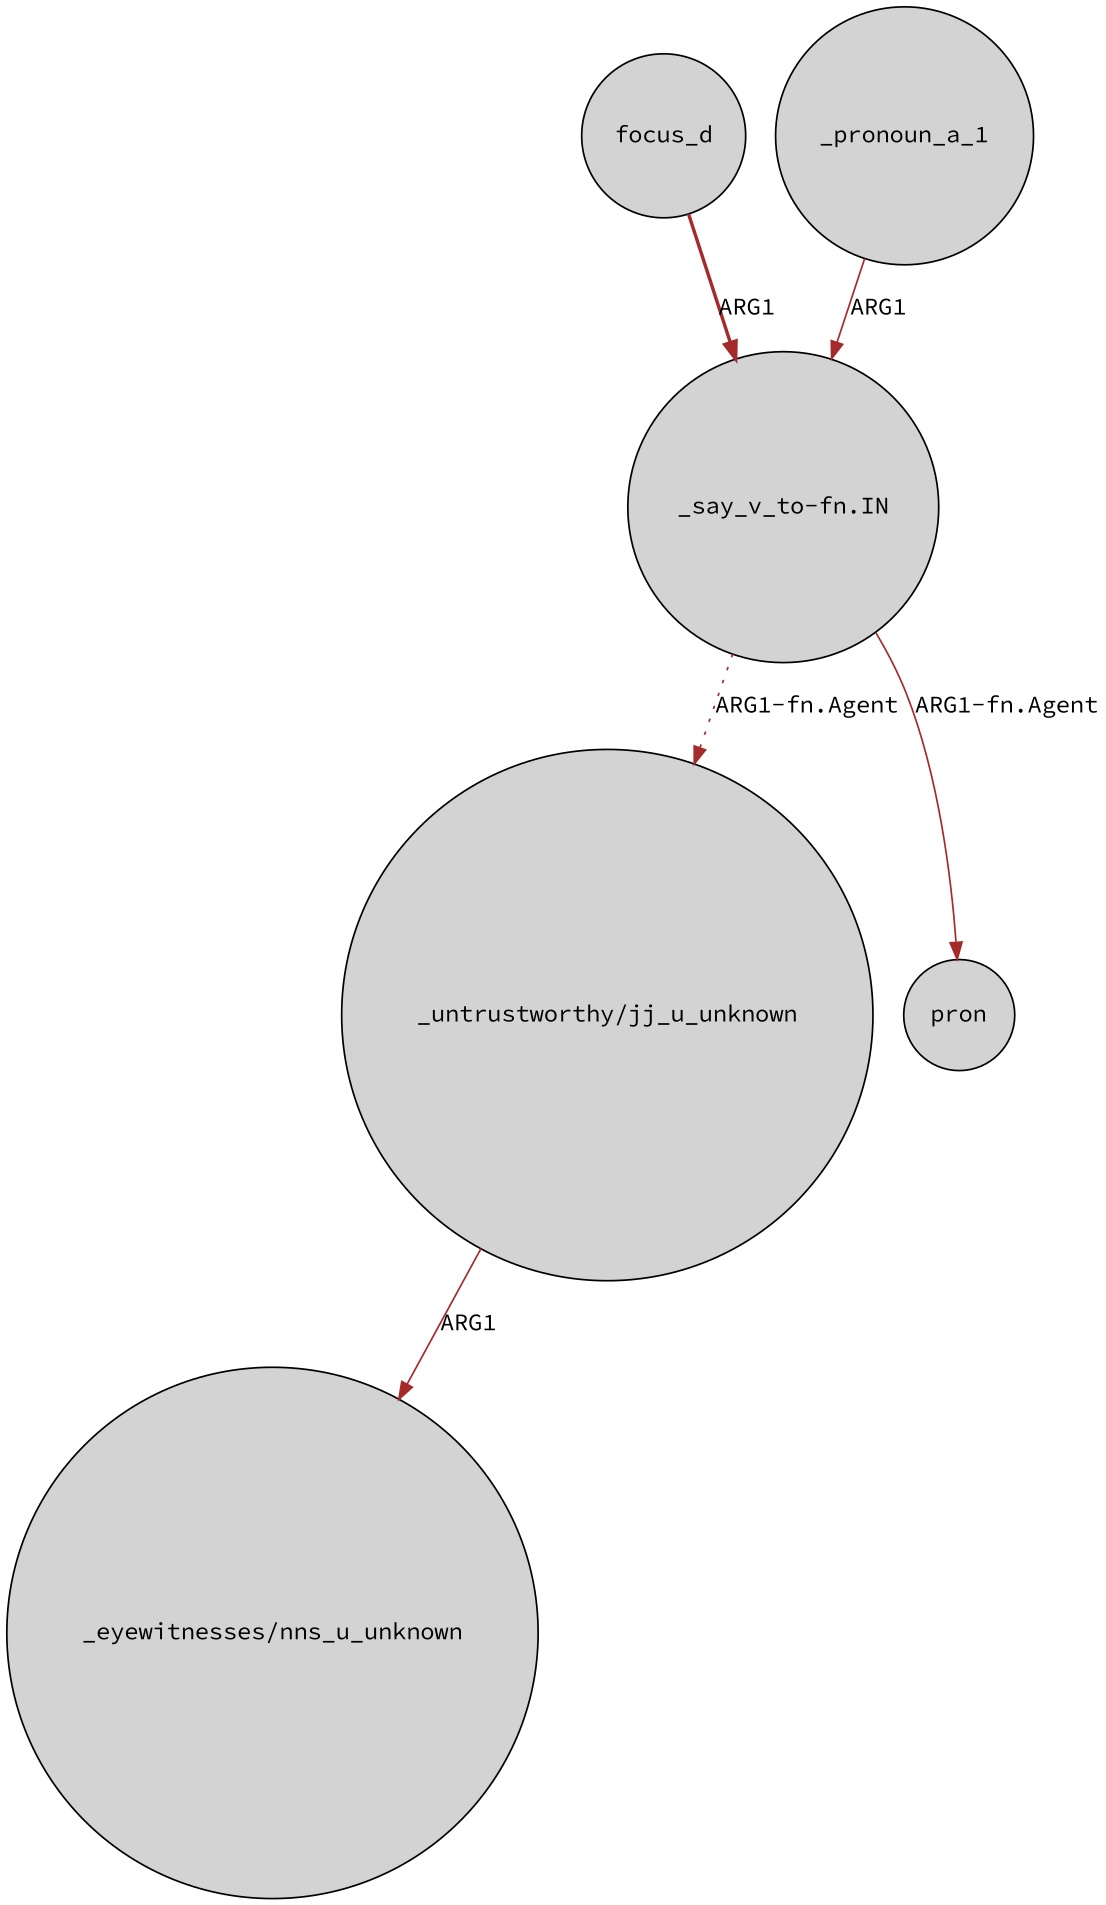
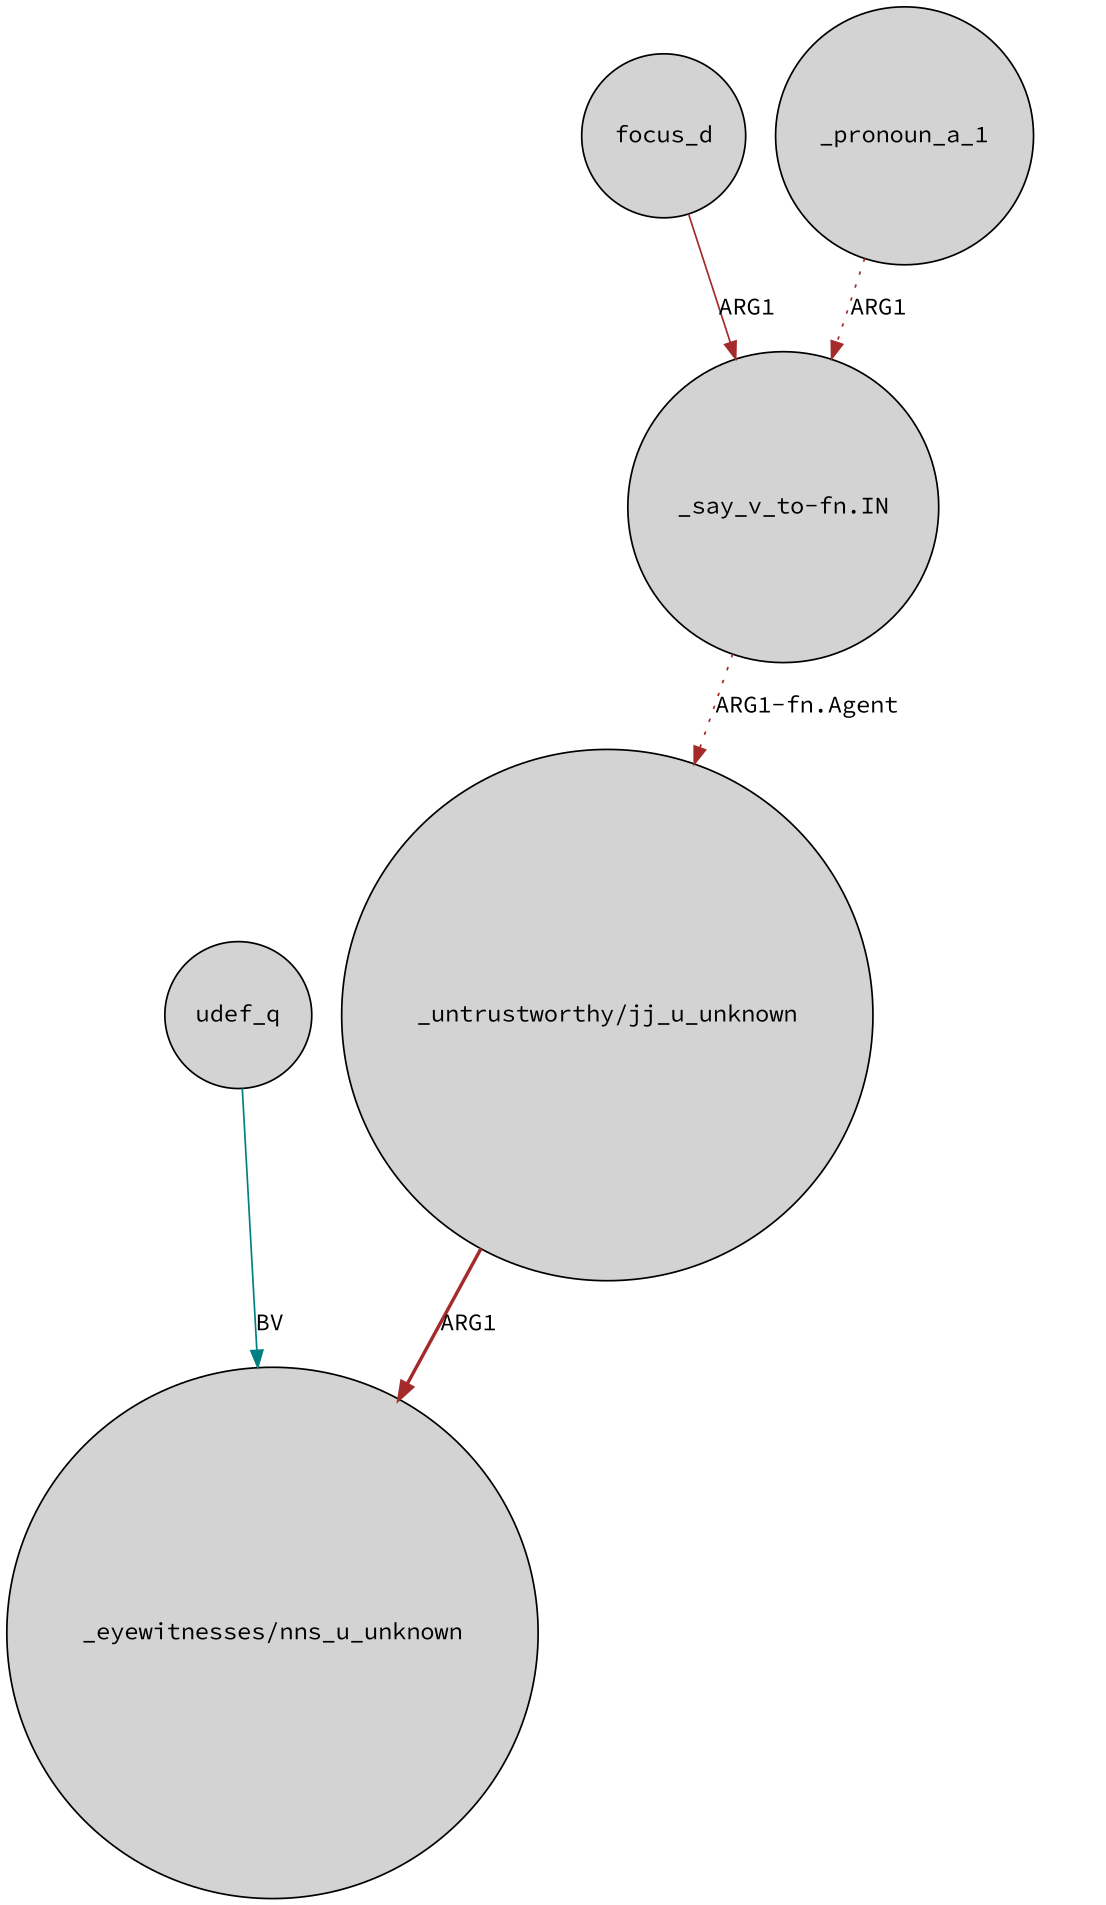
edge "focus_d" -> "_say_v_to-fn.IN": style bold -> solid
edge "_pronoun_a_1" -> "_say_v_to-fn.IN": style solid -> dotted
node "udef_q": added
node "pron": removed
edge "_untrustworthy/jj_u_unknown" -> "_eyewitnesses/nns_u_unknown": style solid -> bold
